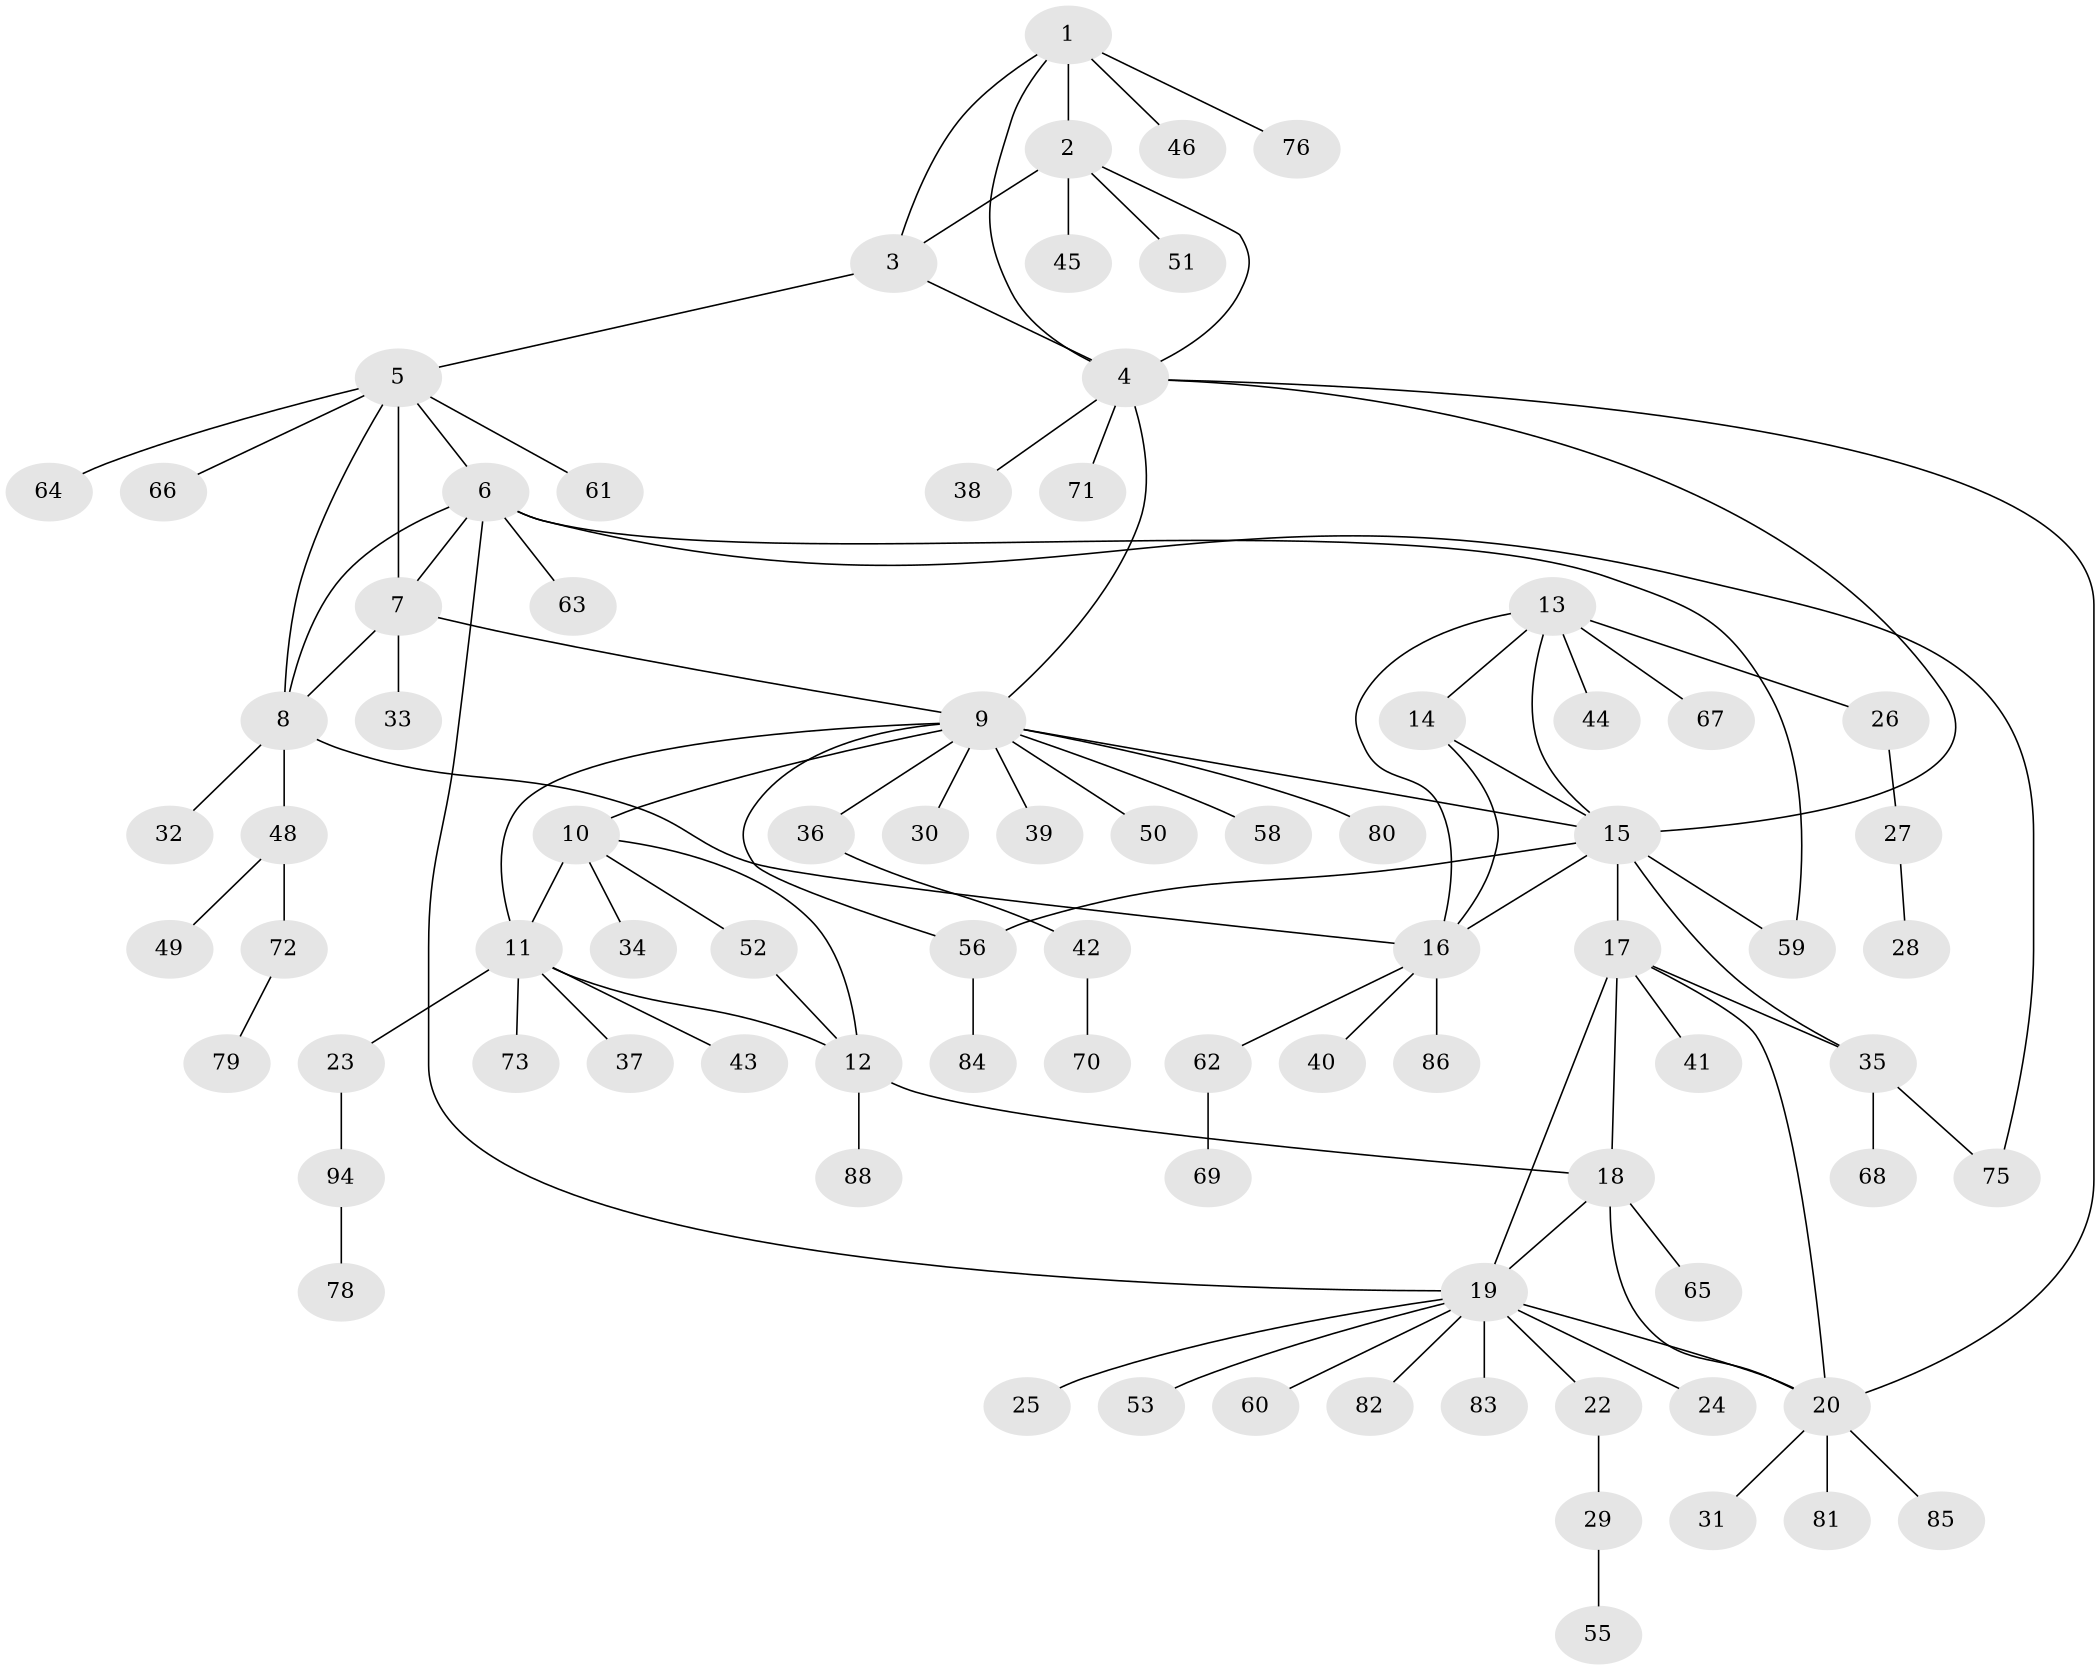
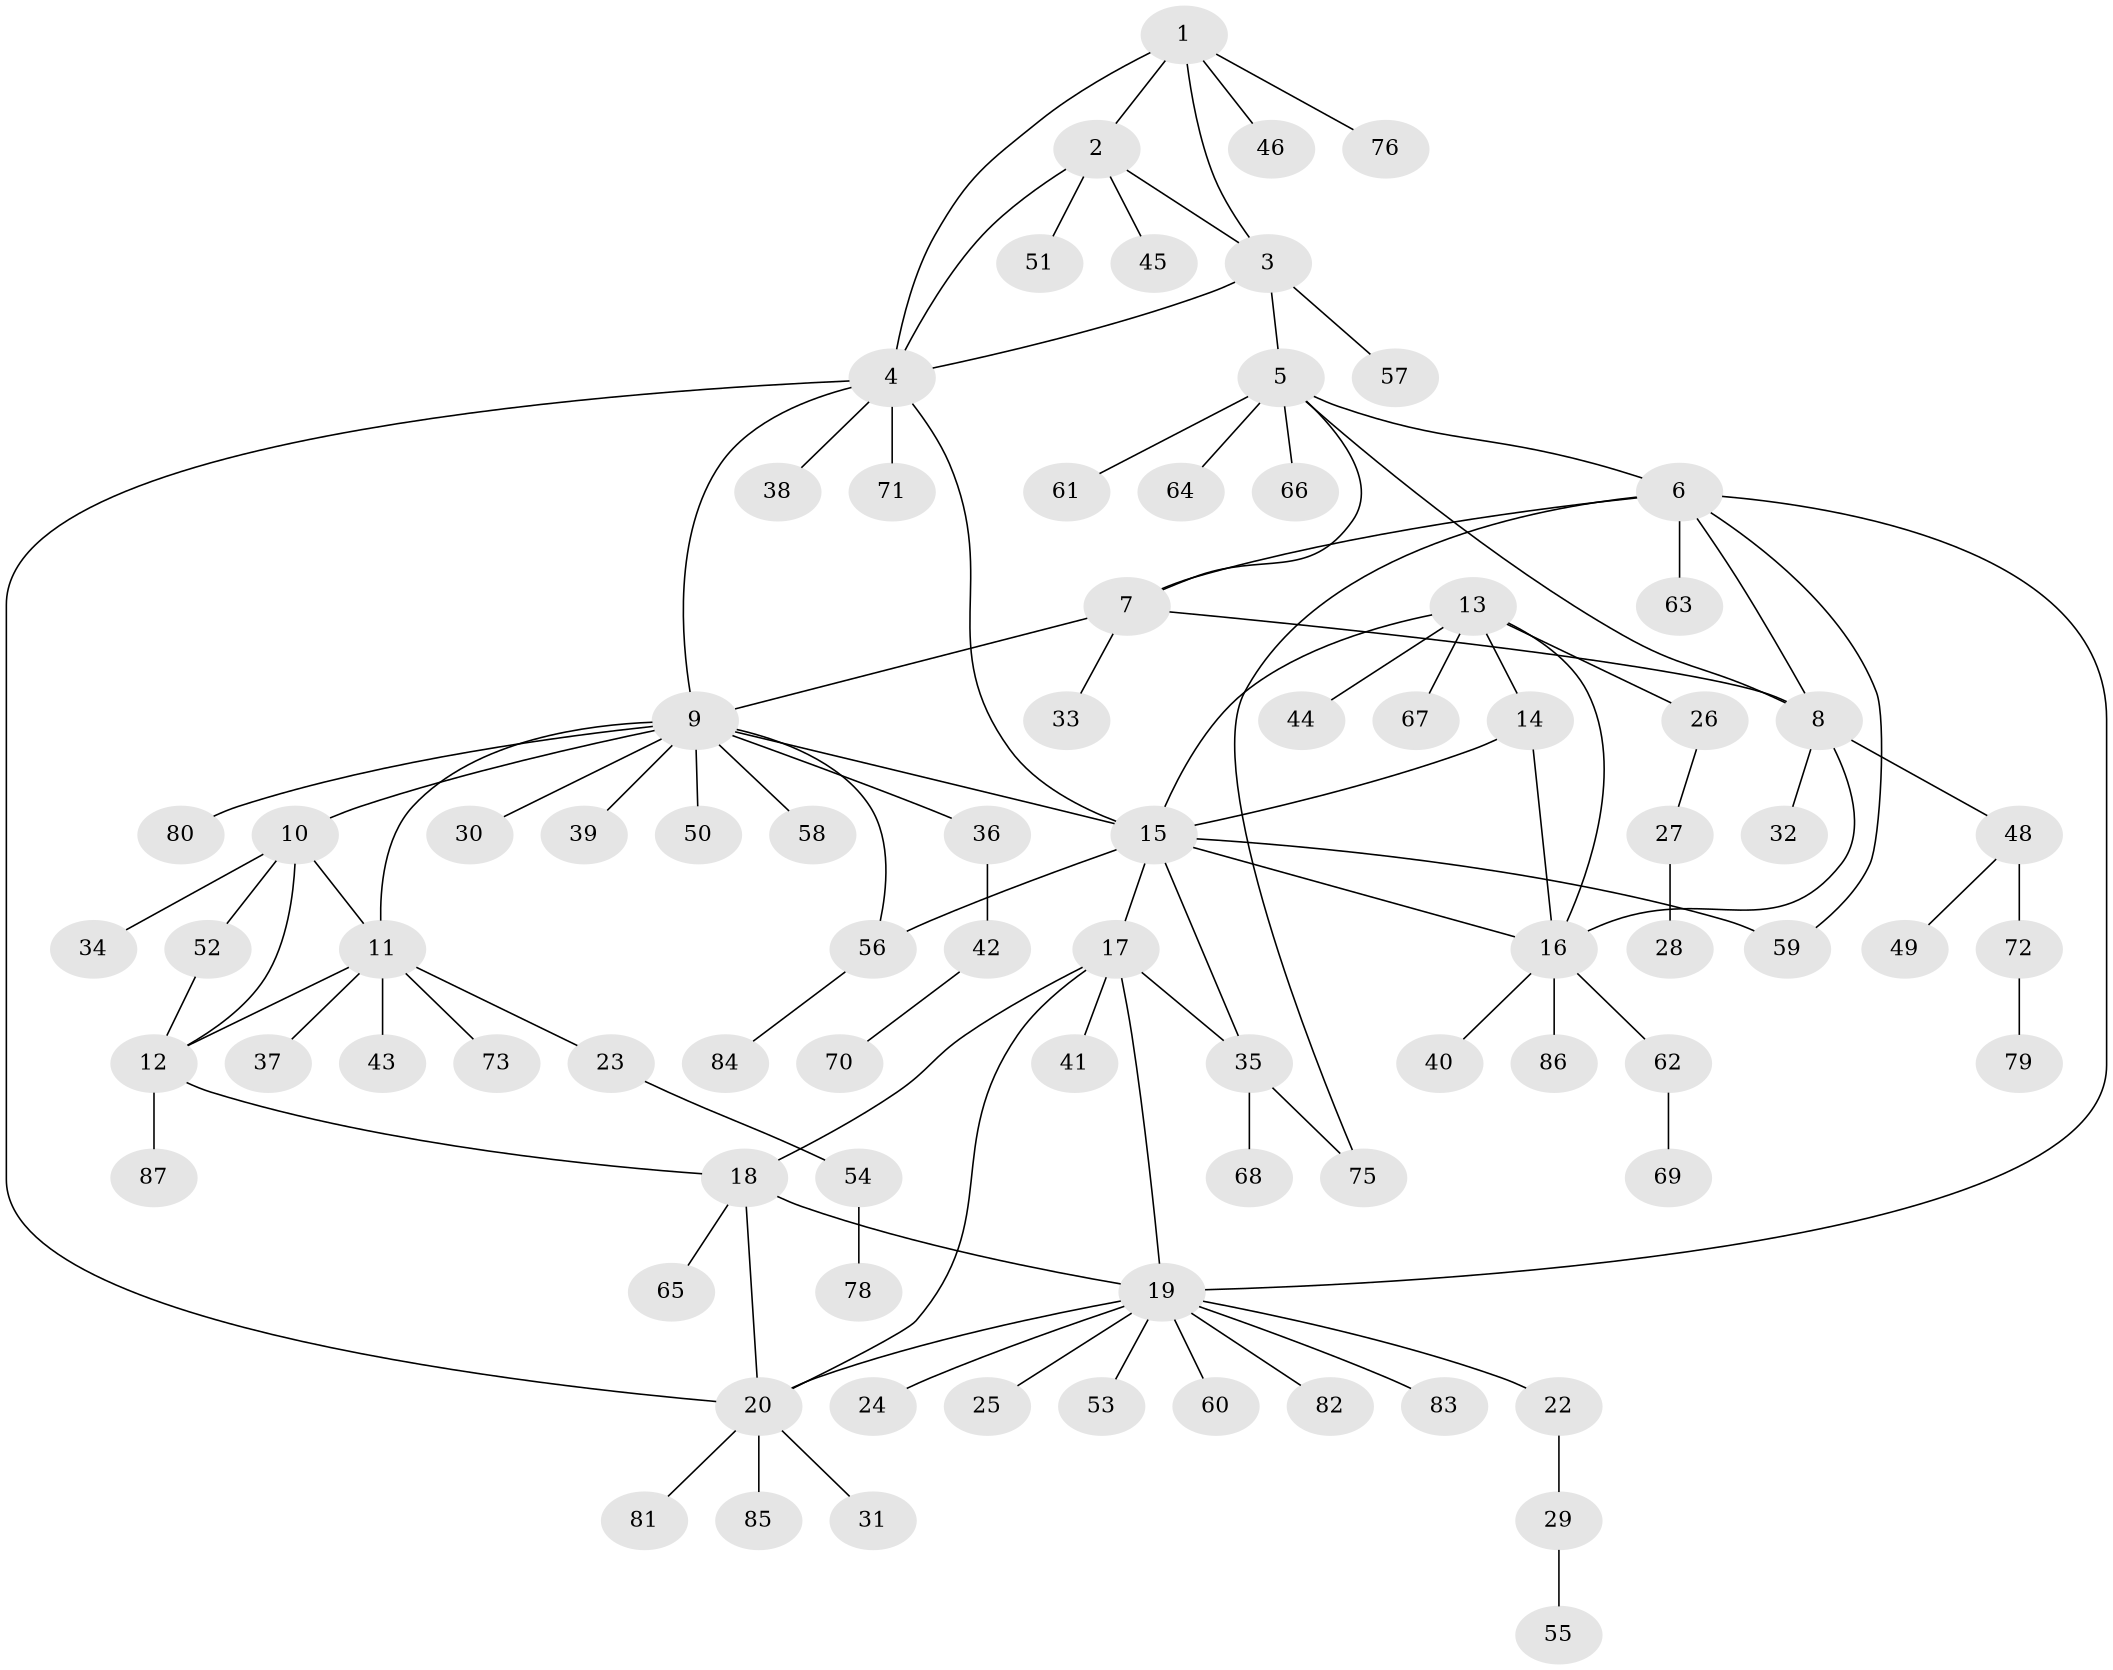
node "57": added
node "94": label "94" -> "54"
node "88": label "88" -> "87"
